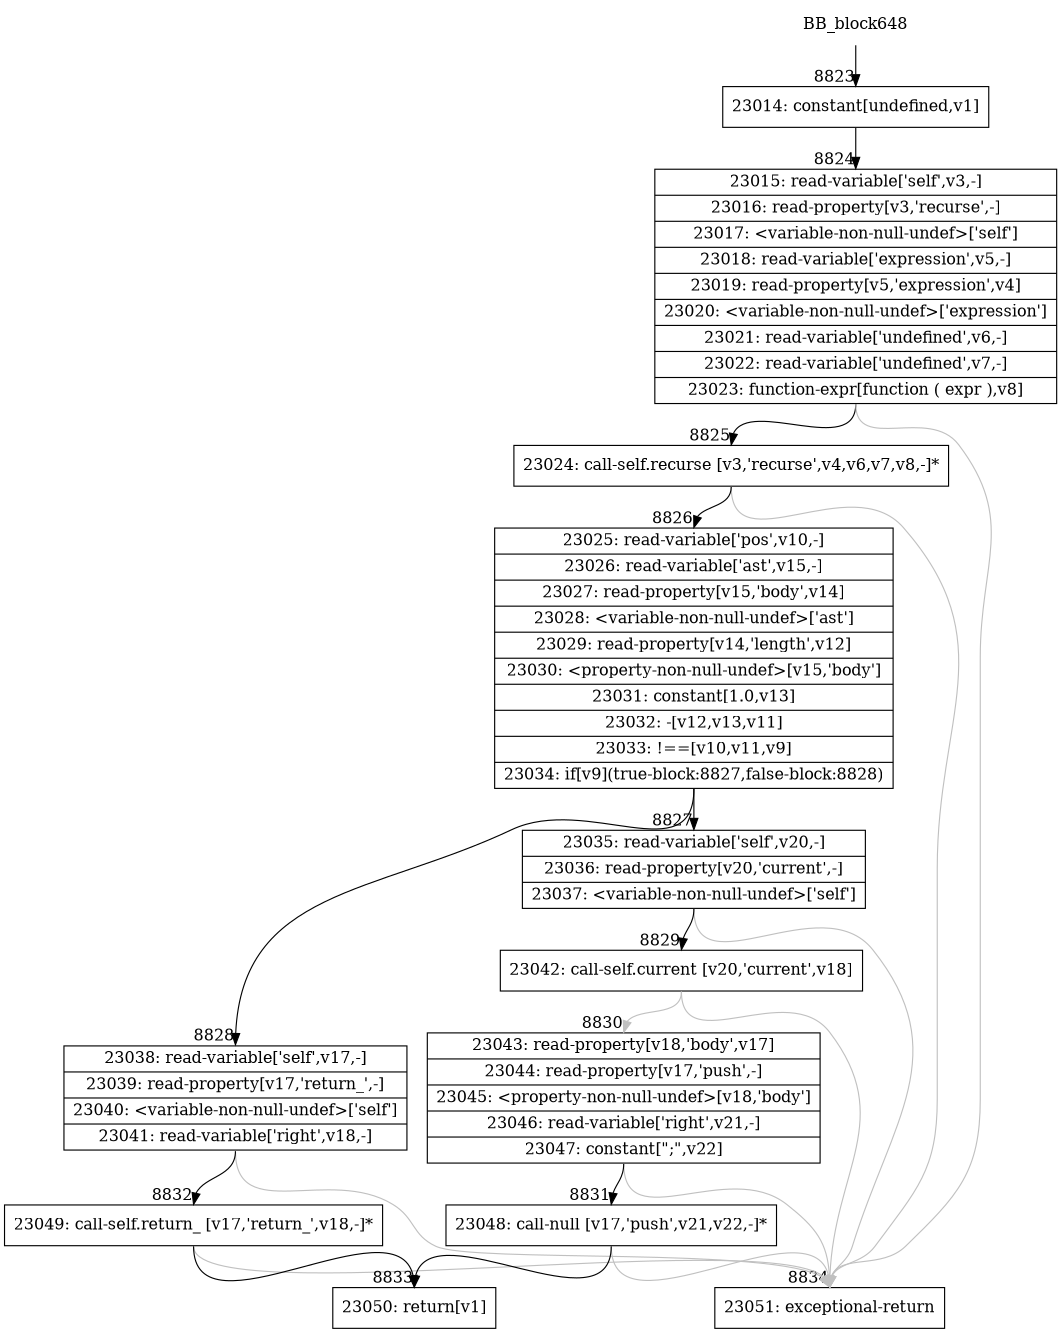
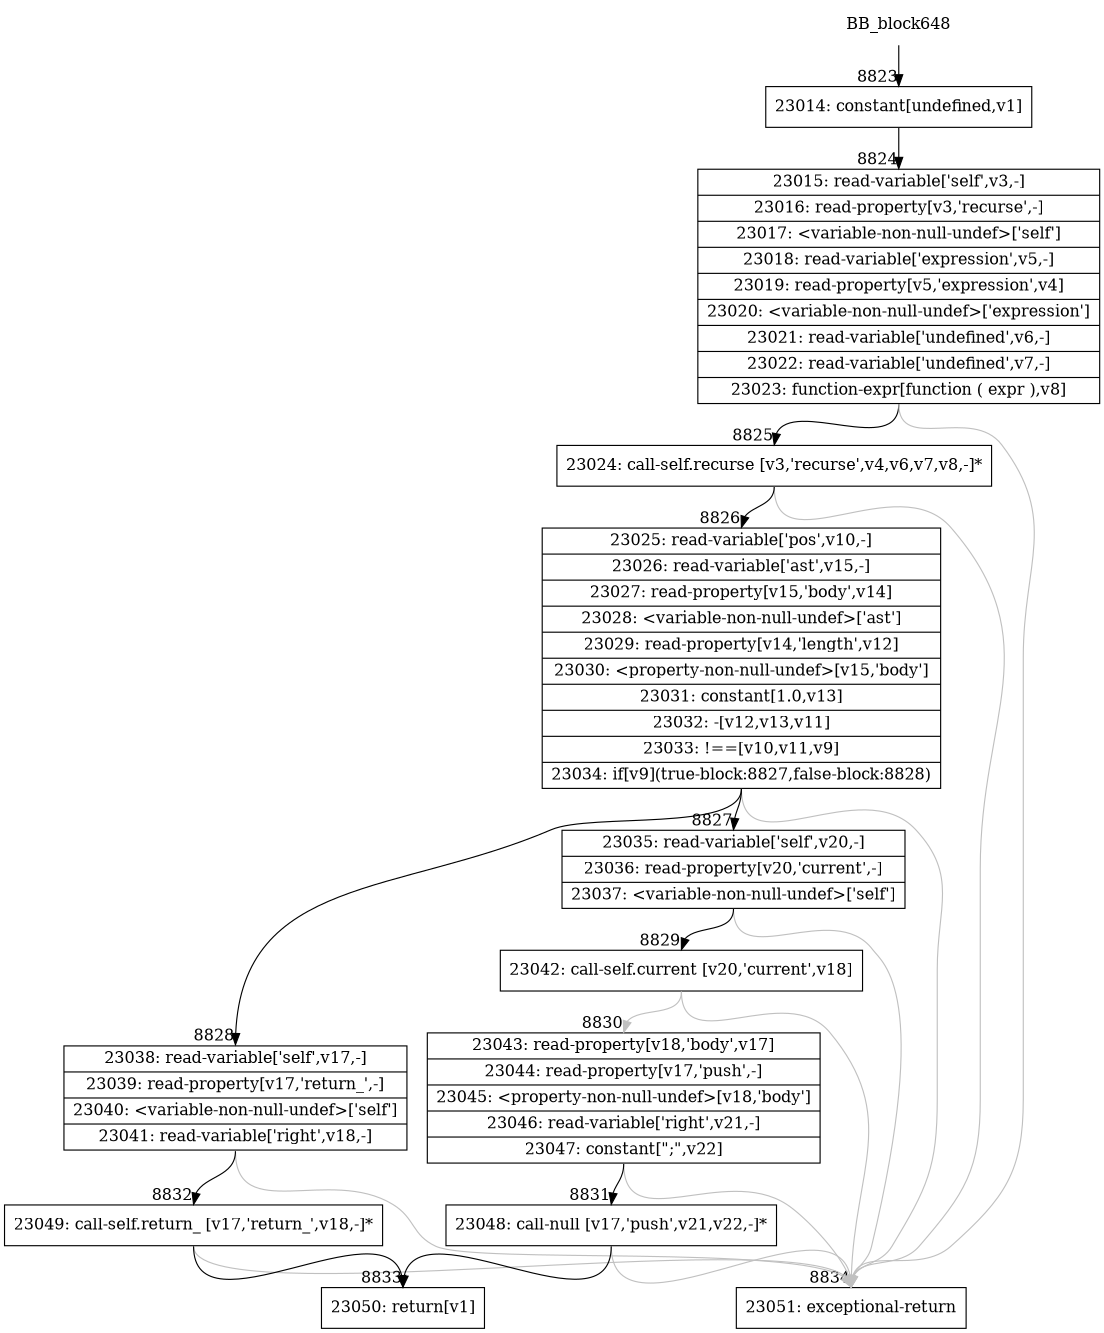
edge "23025: read-variable['pos',v10,-]" -> "23051: exceptional-return": added
